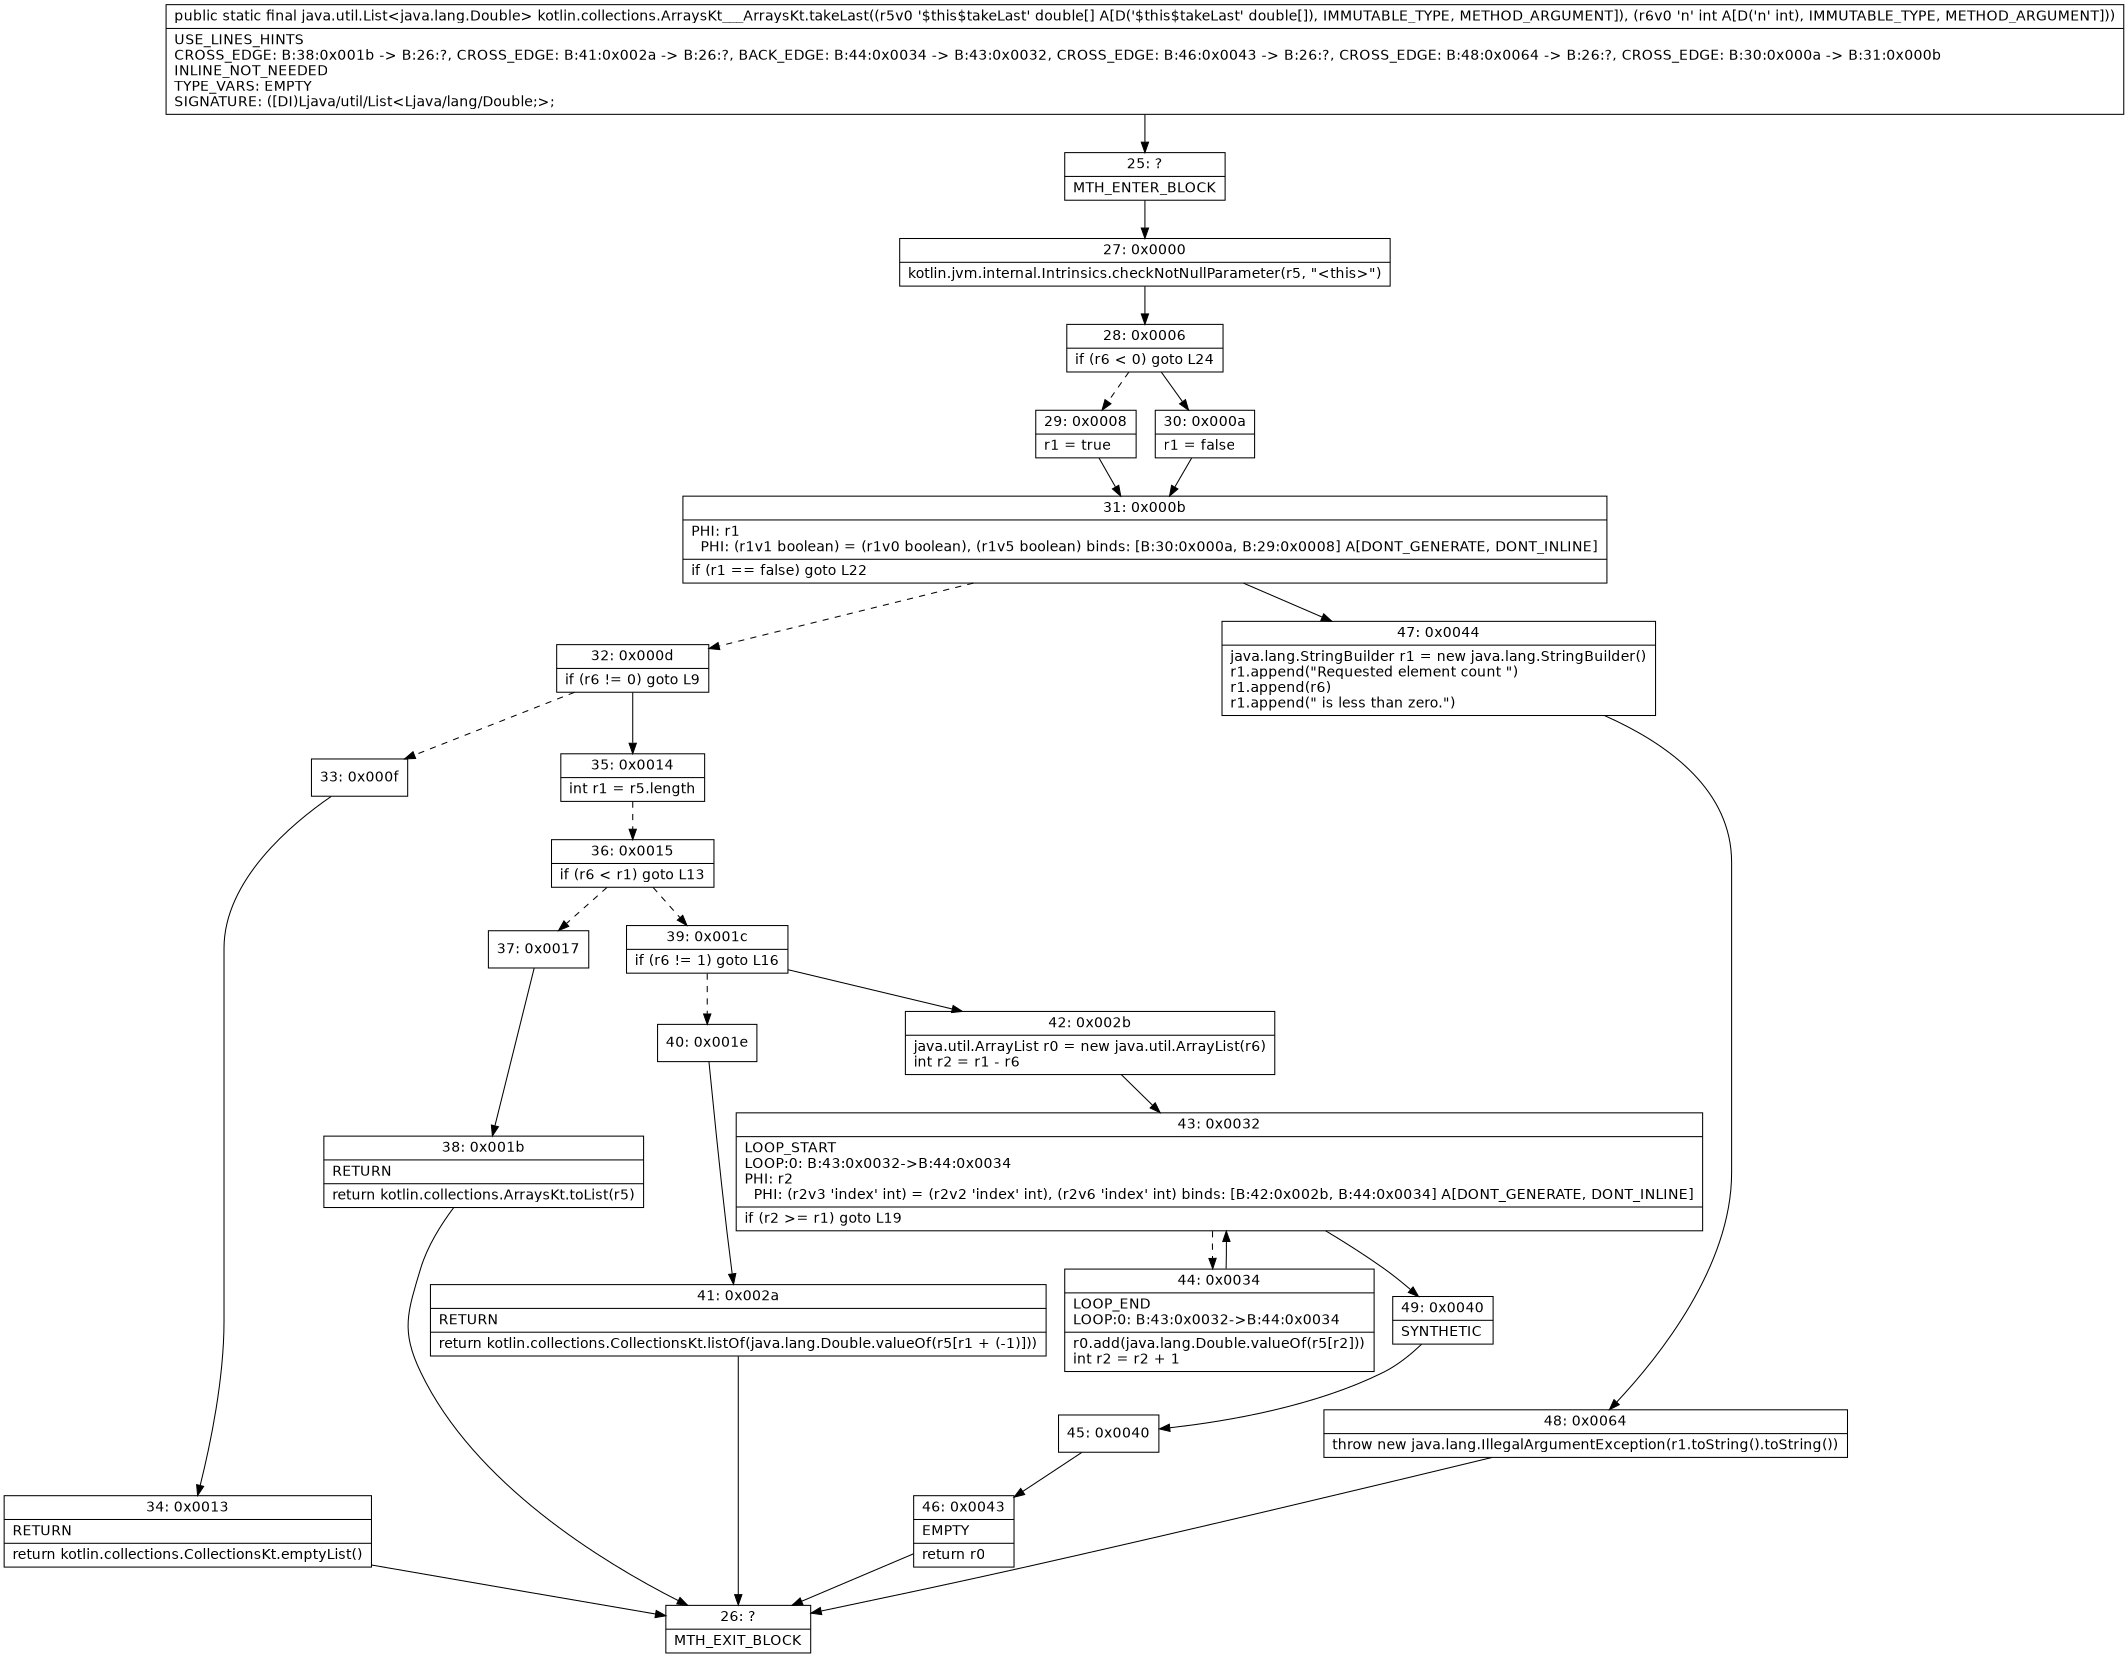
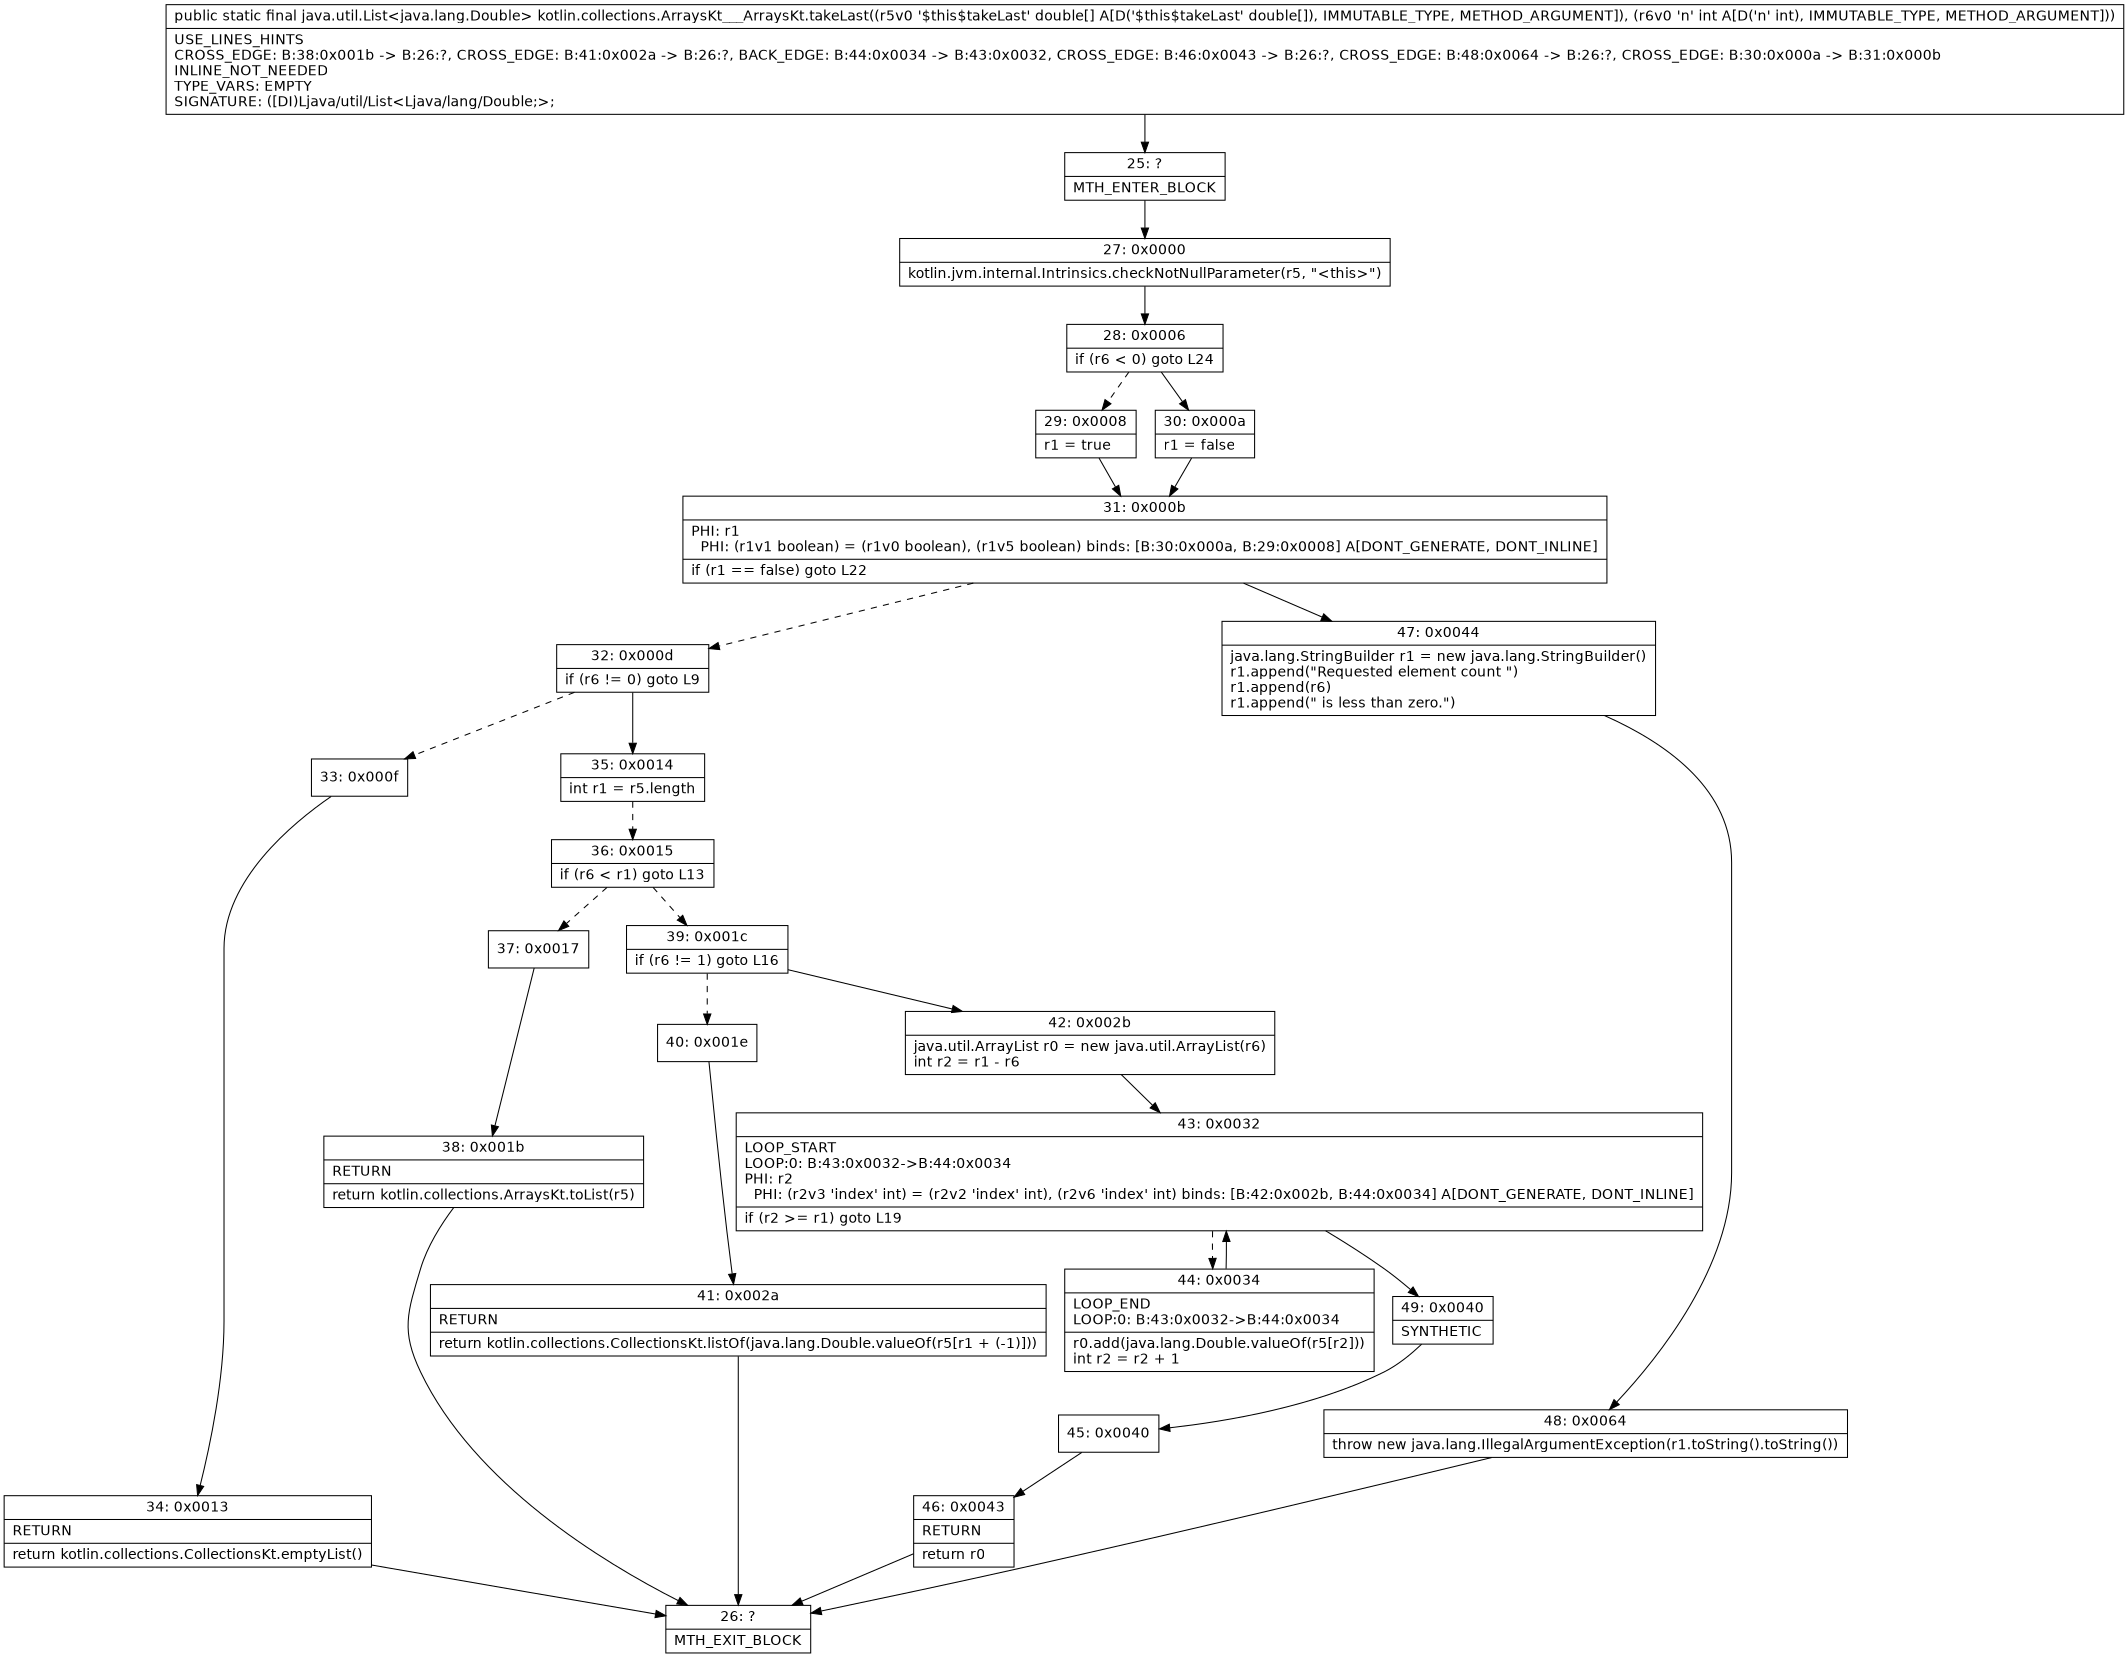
node "46: 0x0043": text "EMPTY" -> "RETURN"
